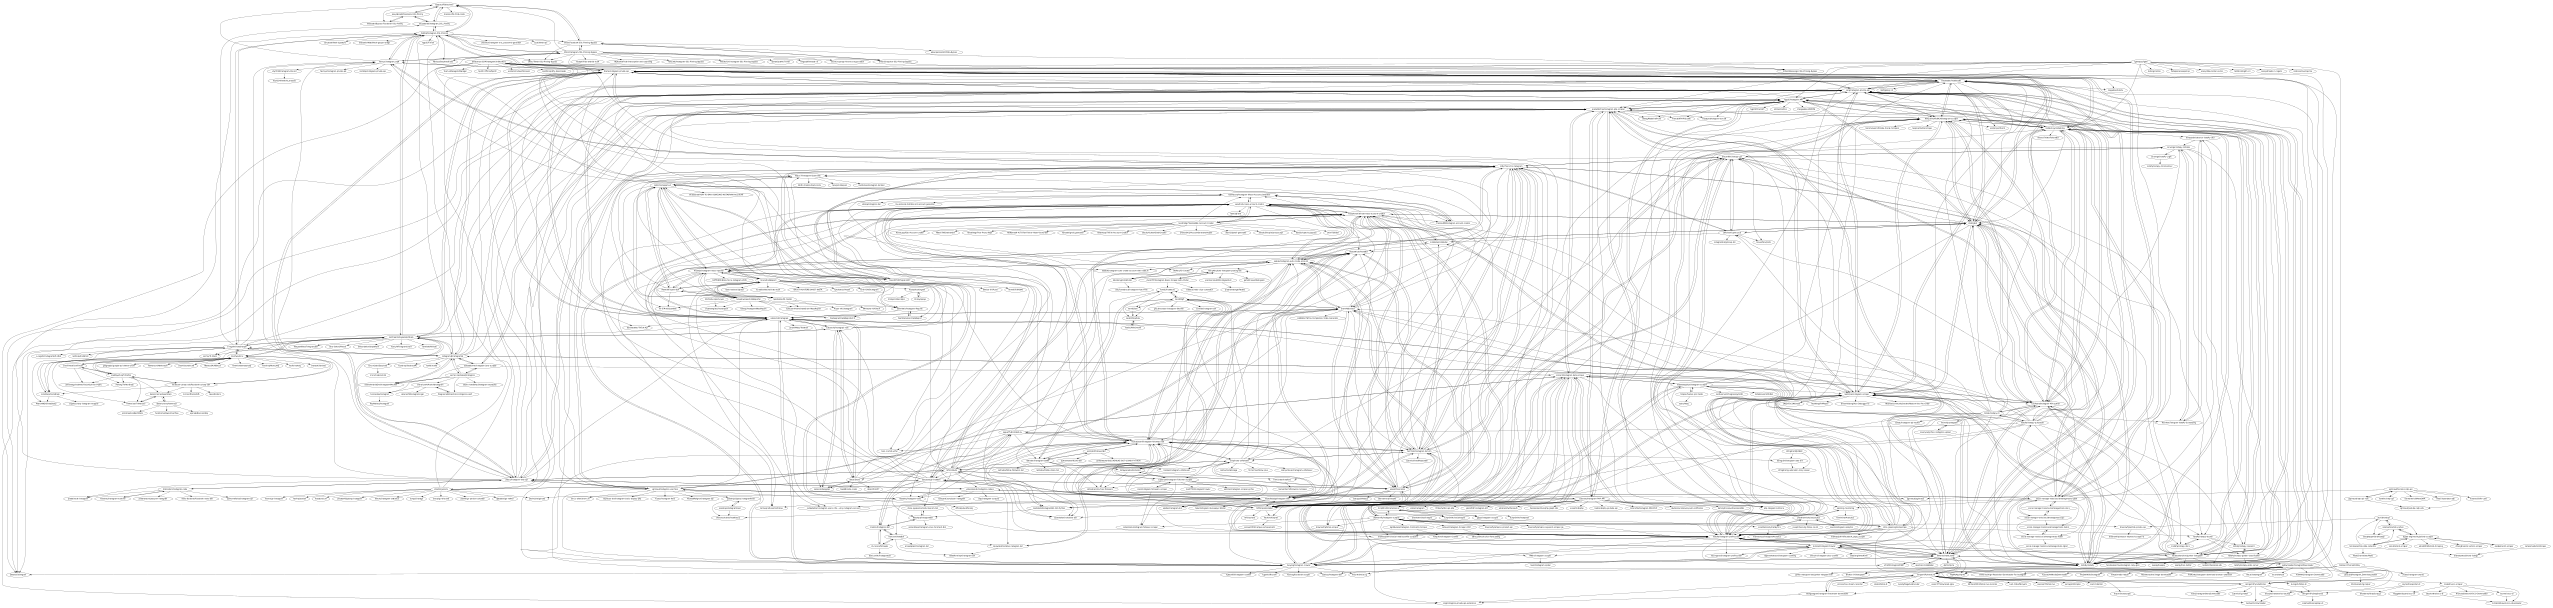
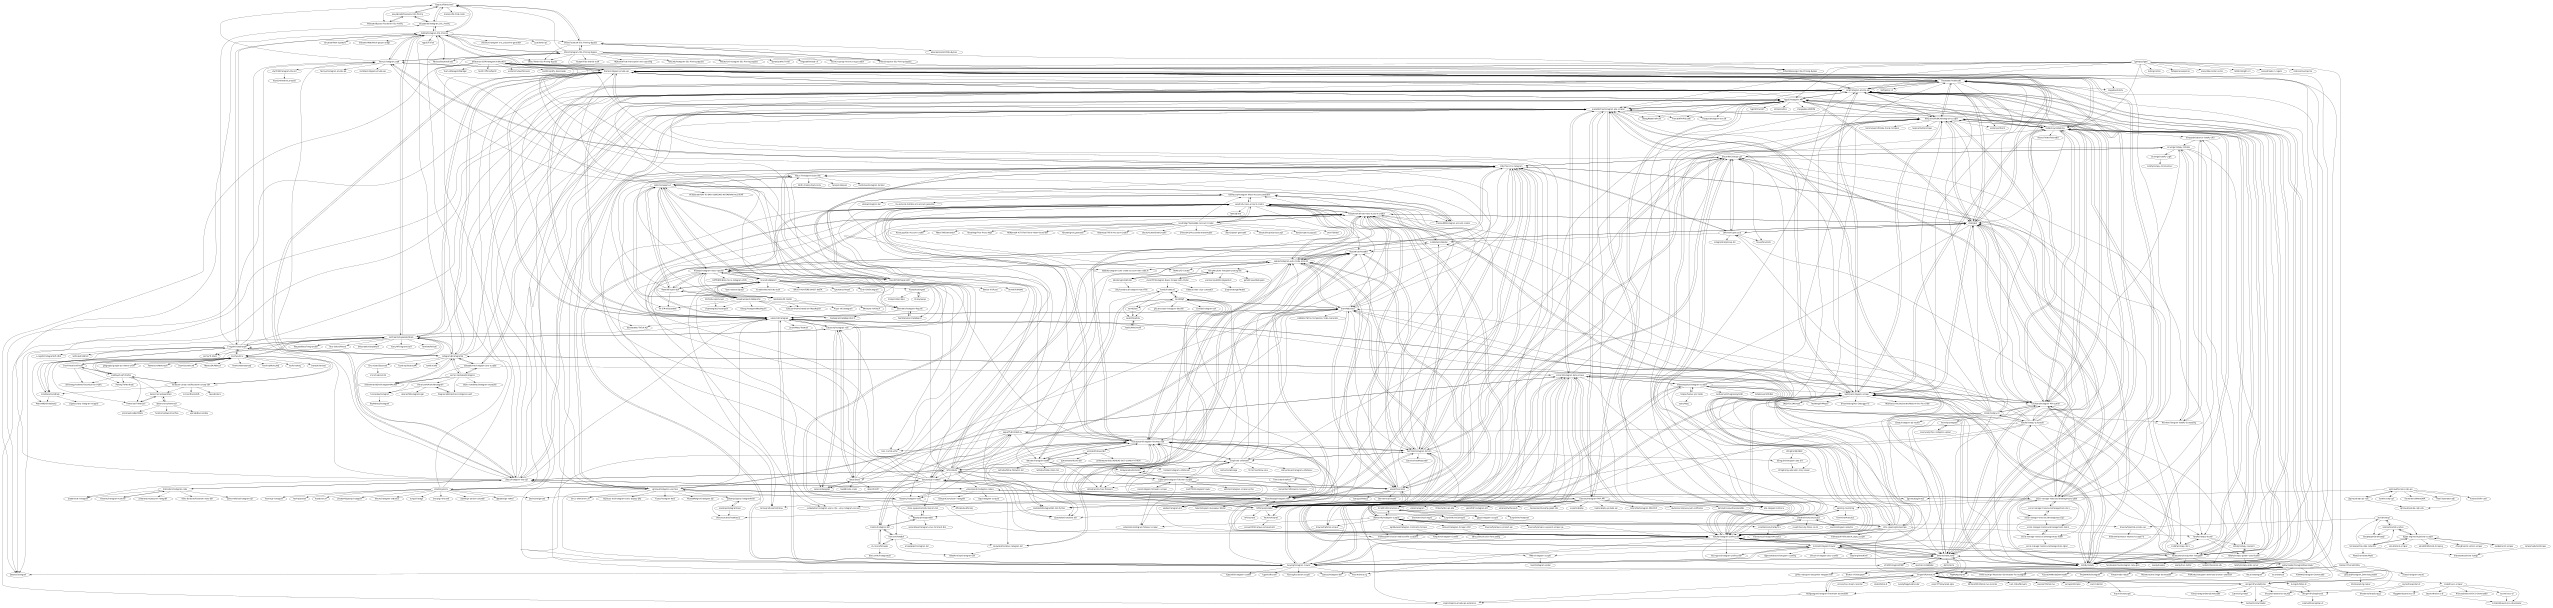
edge "LevPasha/Instagram-API-python" -> "WwZU9VyXfo9KjN/instagram-scraper": now "b3nab/instapy-cli" -> "WwZU9VyXfo9KjN/instagram-scraper"
edge "Estayparadox/Insta-Bot" -> "TnYtCoder/InstaFans": reversed
